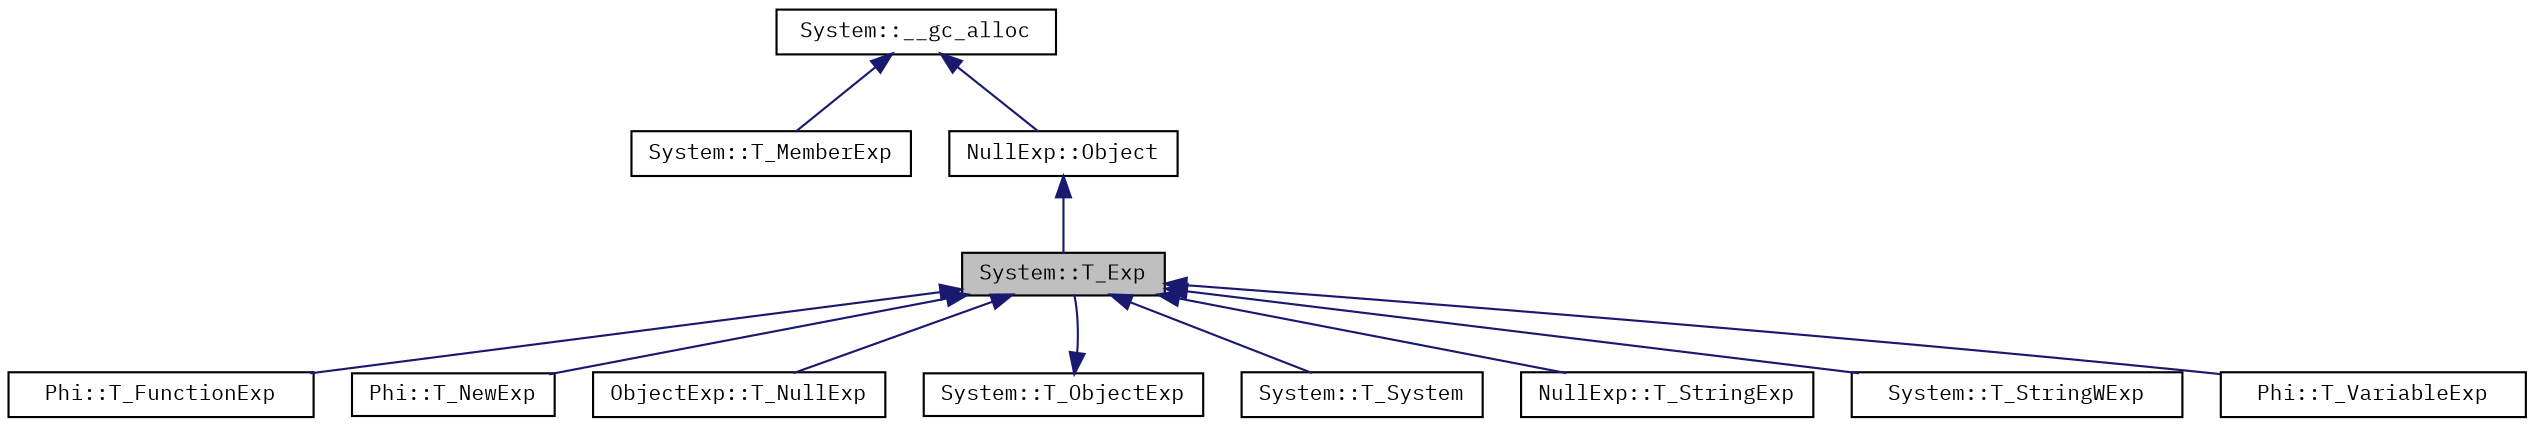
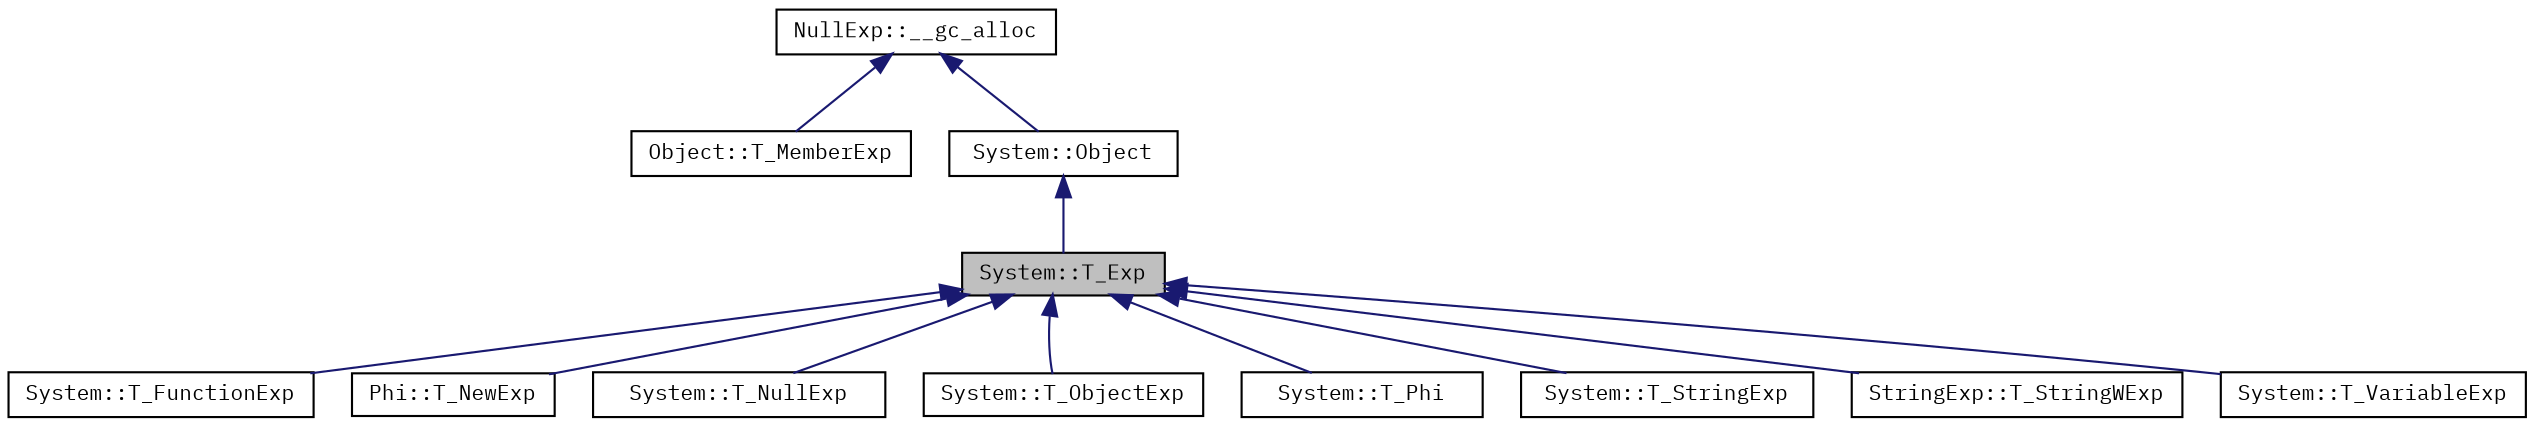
node "System::__gc_alloc": label "System::__gc_alloc" -> "NullExp::__gc_alloc"
node "System::T_MemberExp": label "System::T_MemberExp" -> "Object::T_MemberExp"
node "NullExp::Object": label "NullExp::Object" -> "System::Object"
edge "System::T_Exp" -> "System::T_ObjectExp": reversed
node "Phi::T_FunctionExp": label "Phi::T_FunctionExp" -> "System::T_FunctionExp"
node "ObjectExp::T_NullExp": label "ObjectExp::T_NullExp" -> "System::T_NullExp"
node "System::T_System": label "System::T_System" -> "System::T_Phi"
node "NullExp::T_StringExp": label "NullExp::T_StringExp" -> "System::T_StringExp"
node "System::T_StringWExp": label "System::T_StringWExp" -> "StringExp::T_StringWExp"
node "Phi::T_VariableExp": label "Phi::T_VariableExp" -> "System::T_VariableExp"
